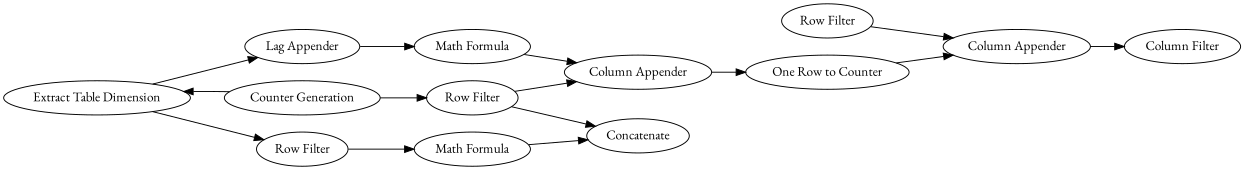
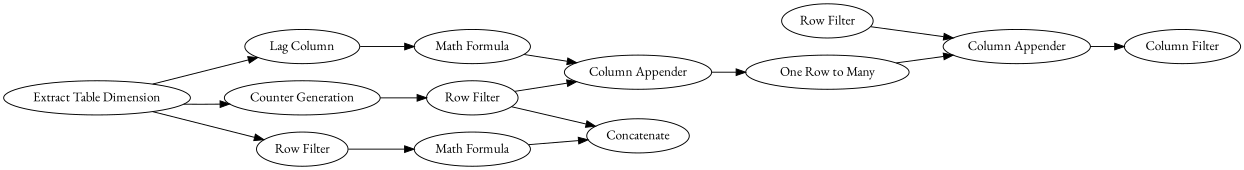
node "Lag Appender": label "Lag Appender" -> "Lag Column"
node "One Row to Counter": label "One Row to Counter" -> "One Row to Many"
edge "Counter Generation" -> "Extract Table Dimension": reversed
